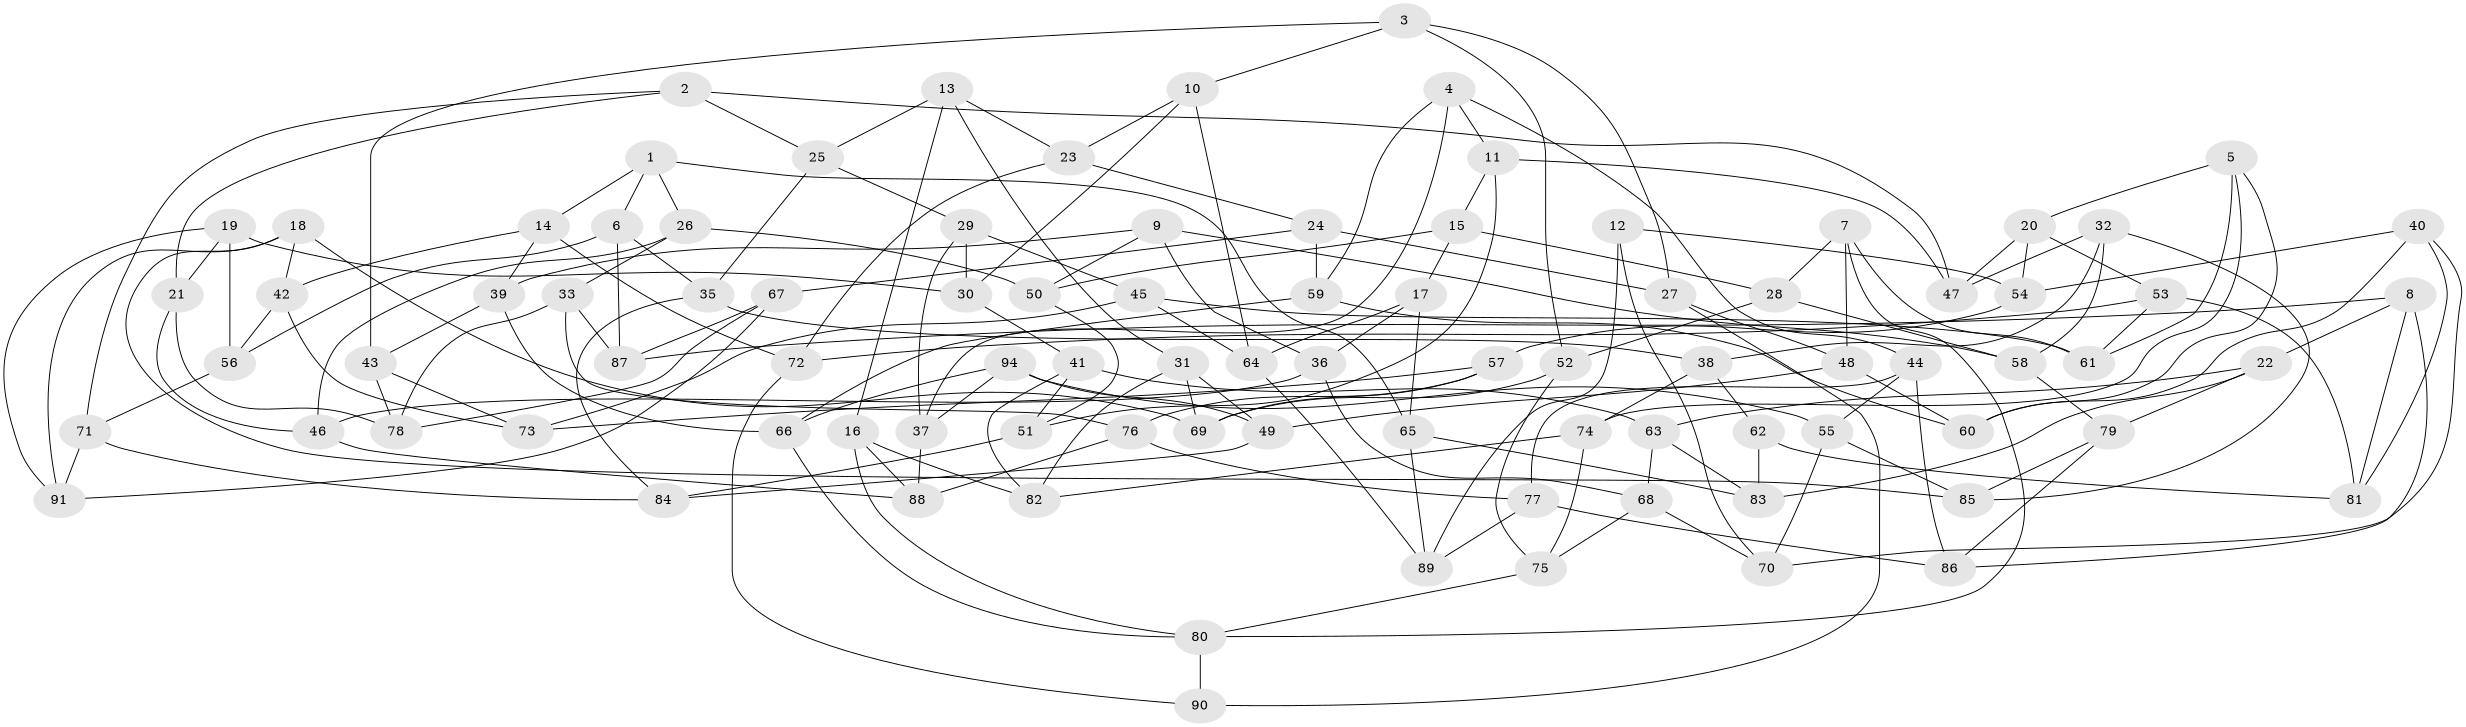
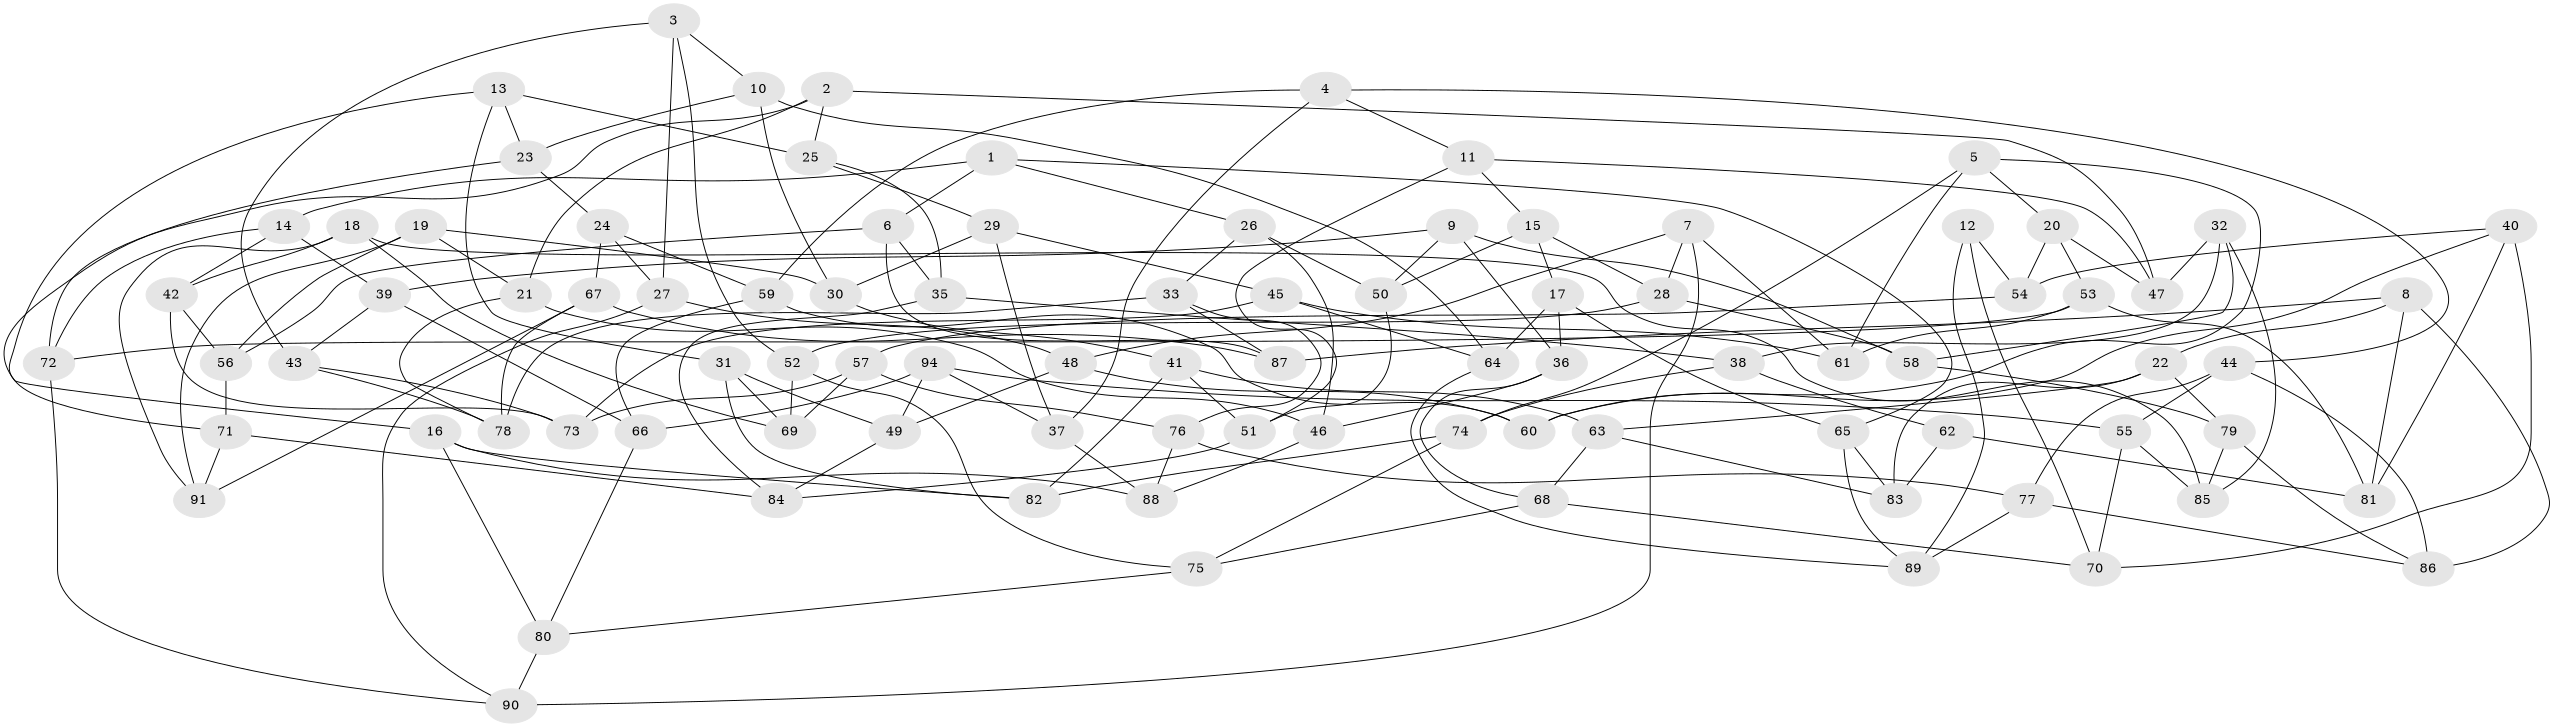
edge "7" -- "80": now "7" -- "90"
